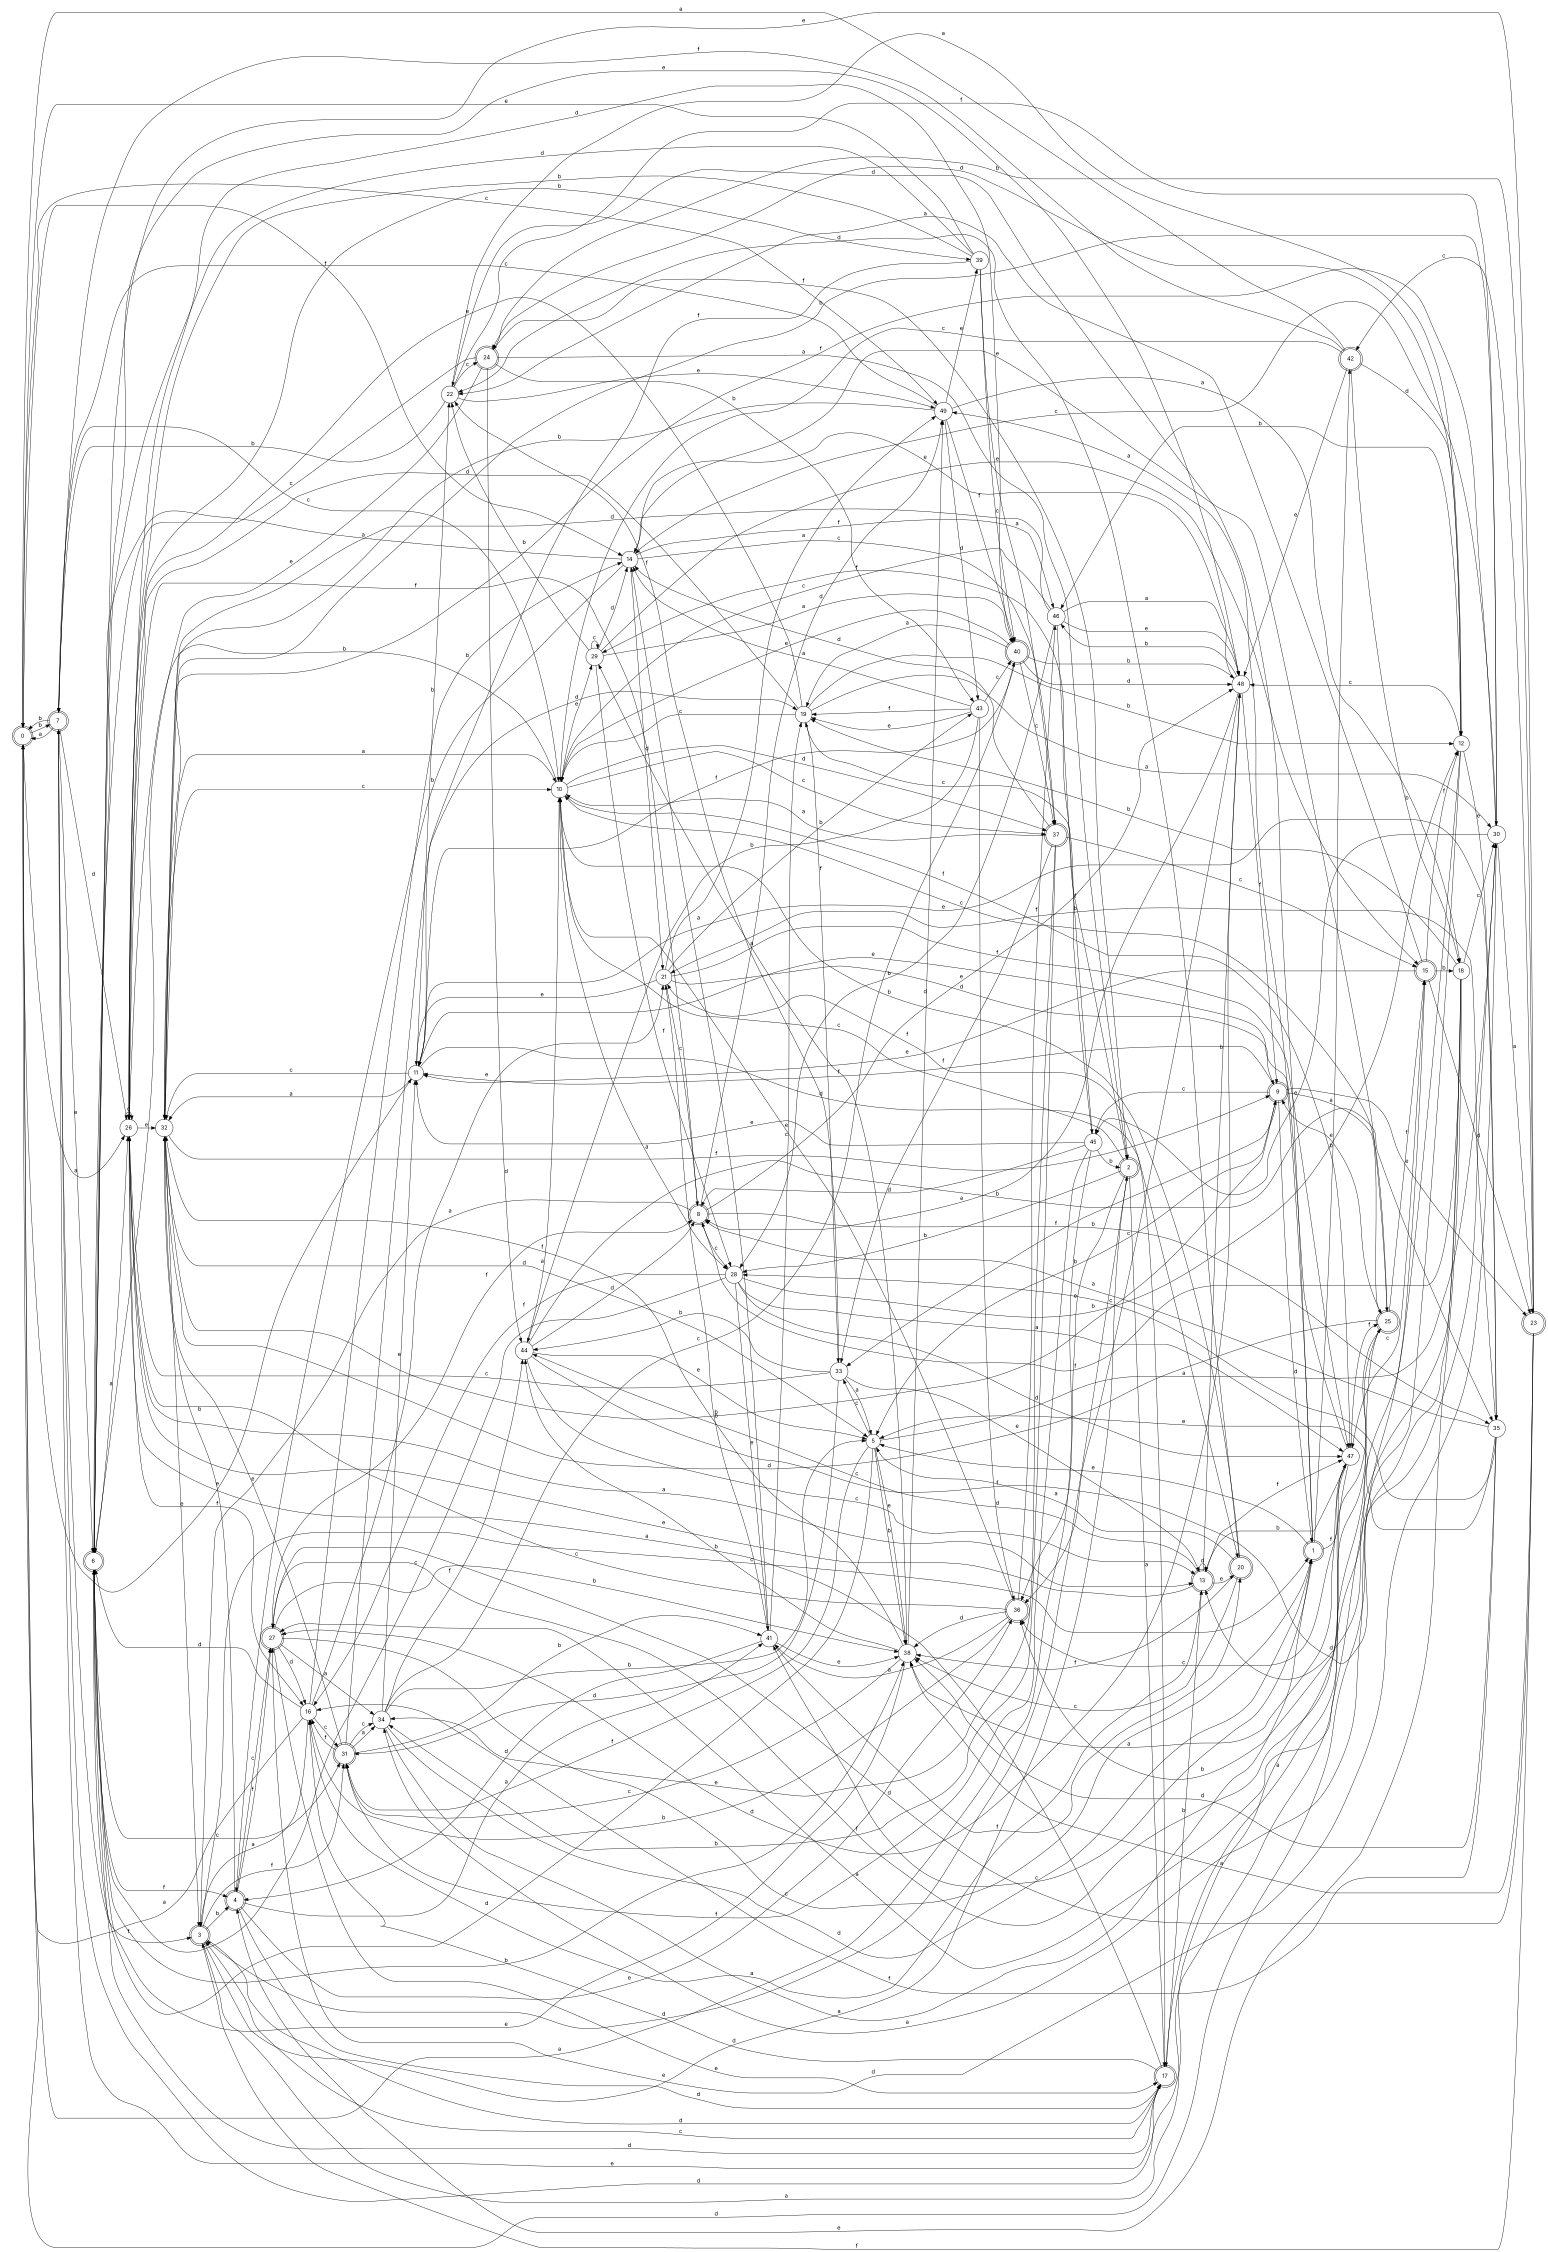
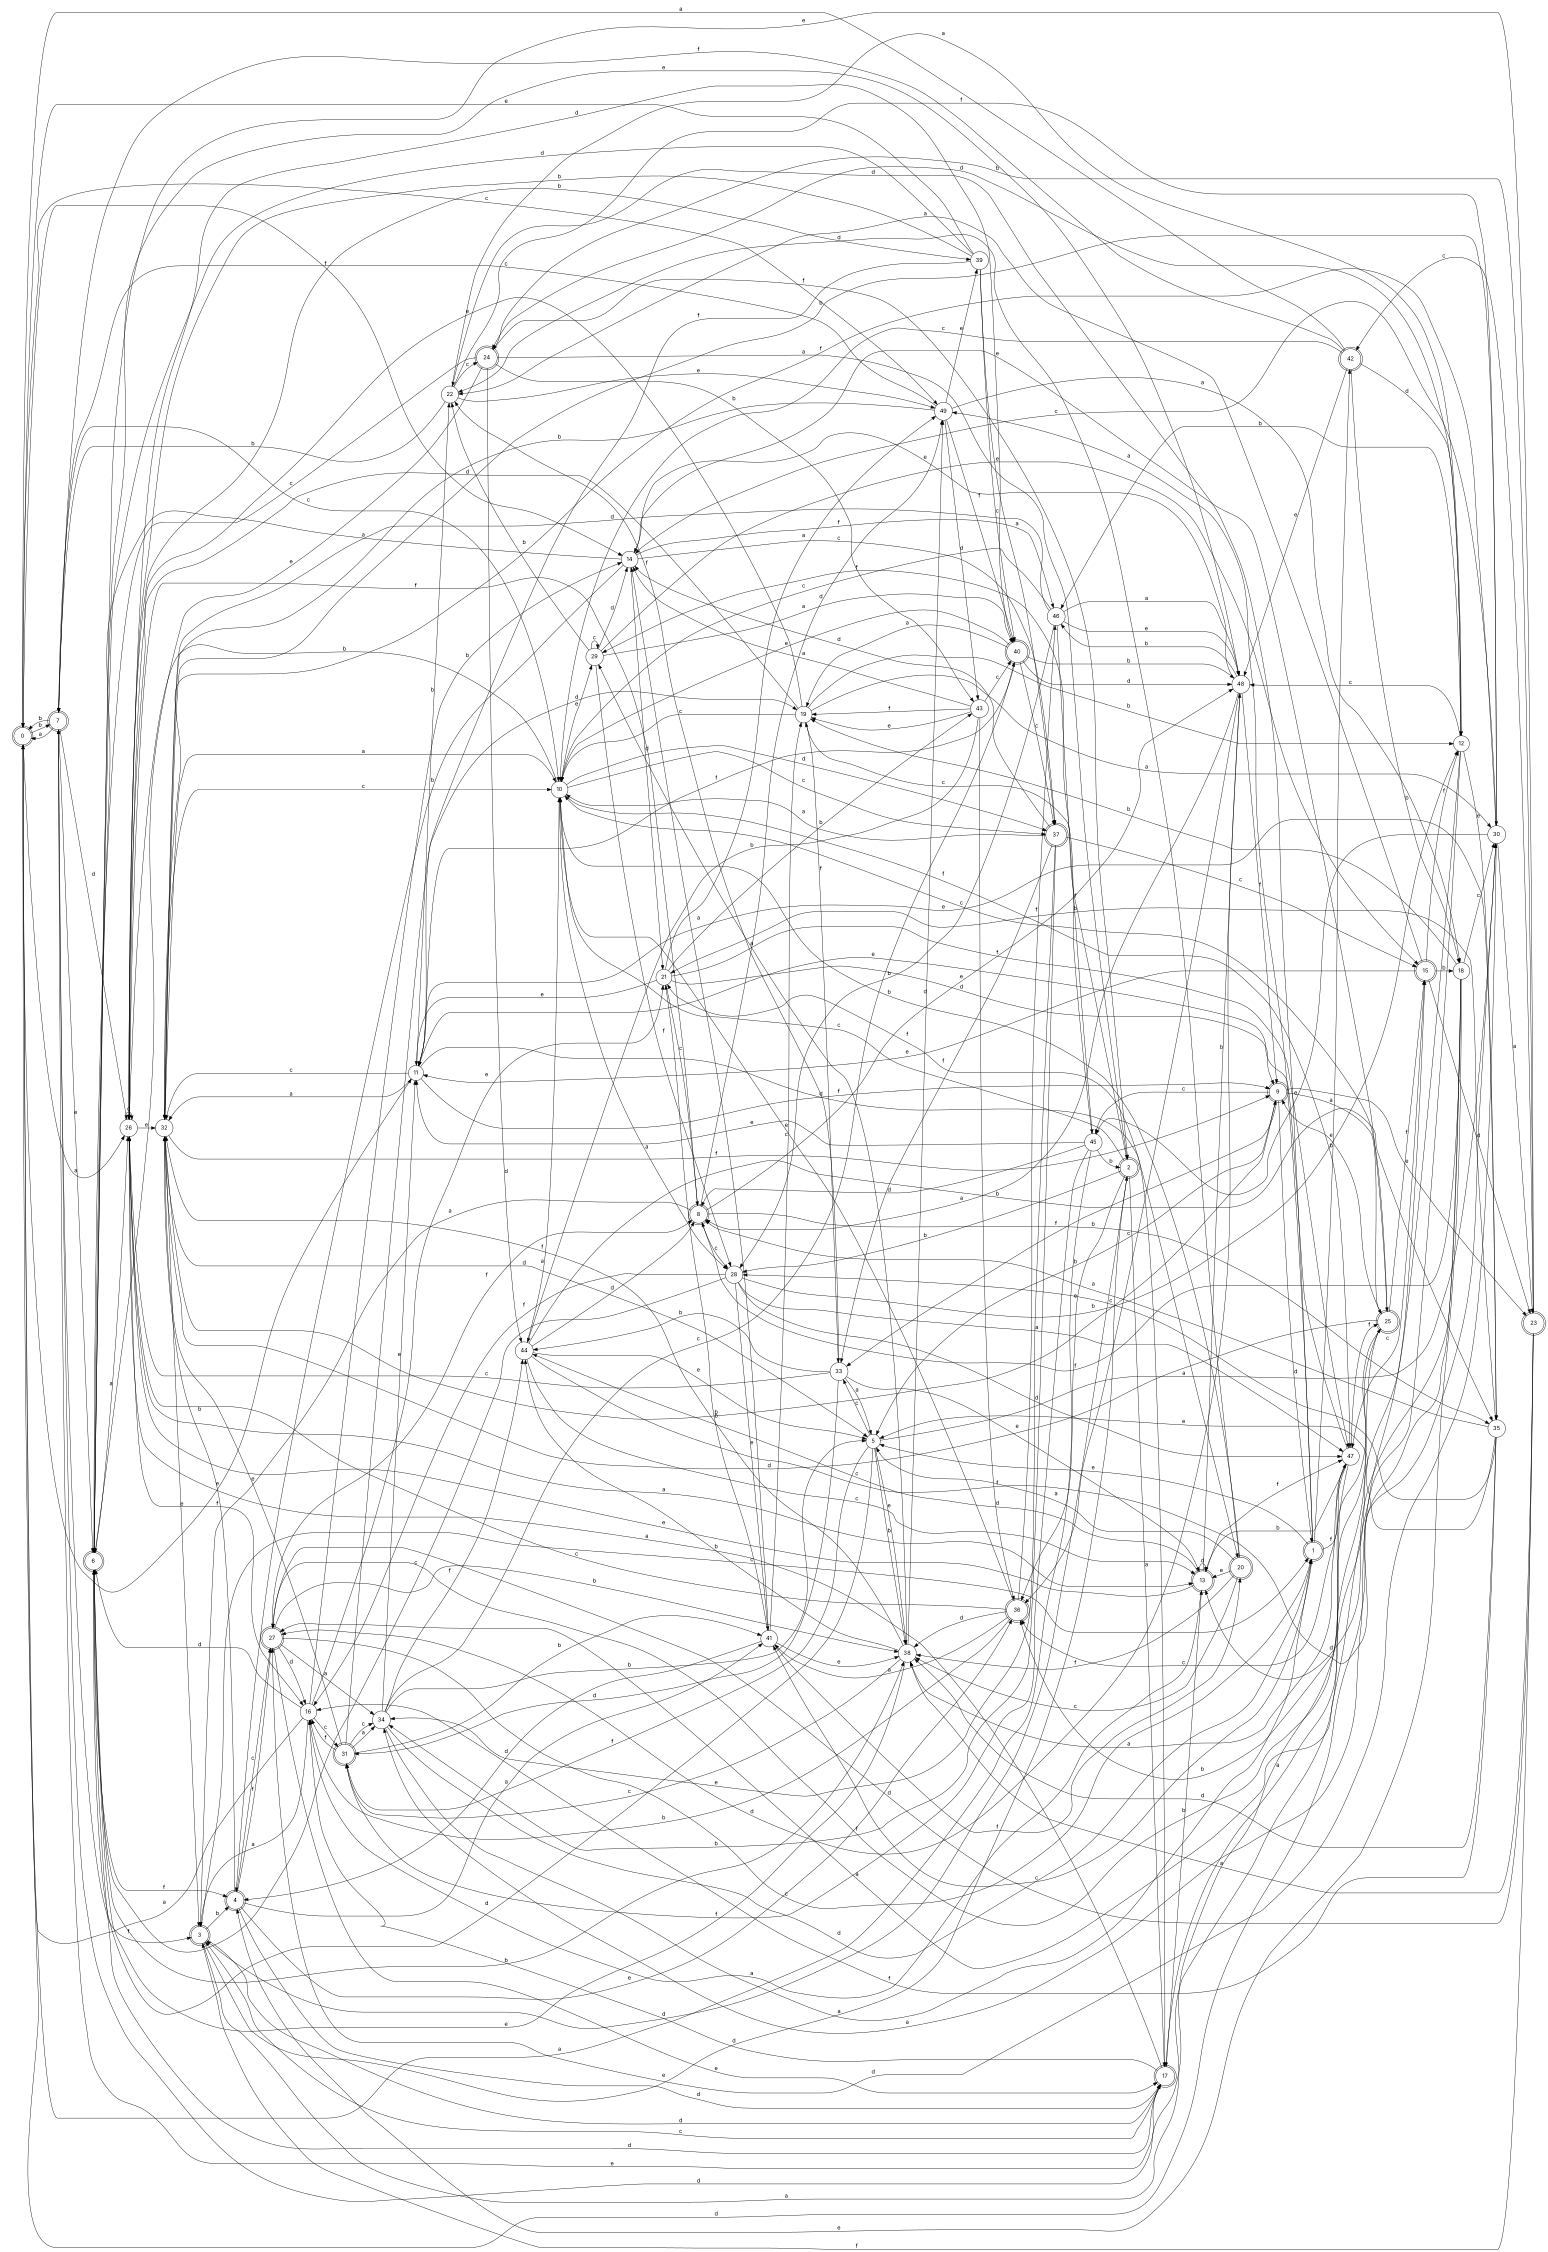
edge "9" -> "11": reversed
edge "13" -> "20": reversed
edge "6" -> "31": removed, label "c"
edge "3" -> "31": removed, label "f"
